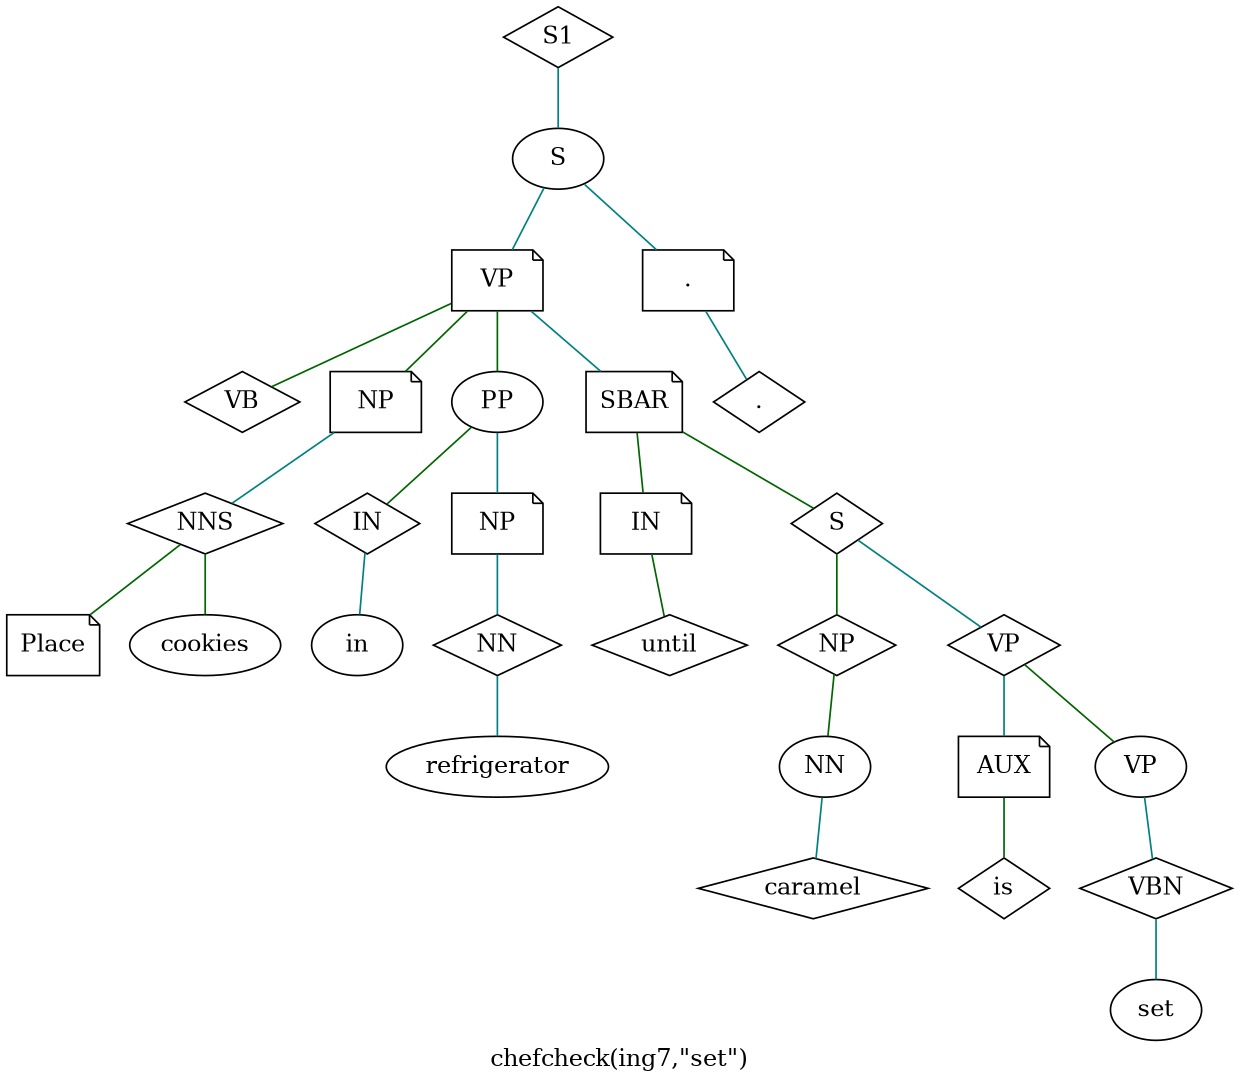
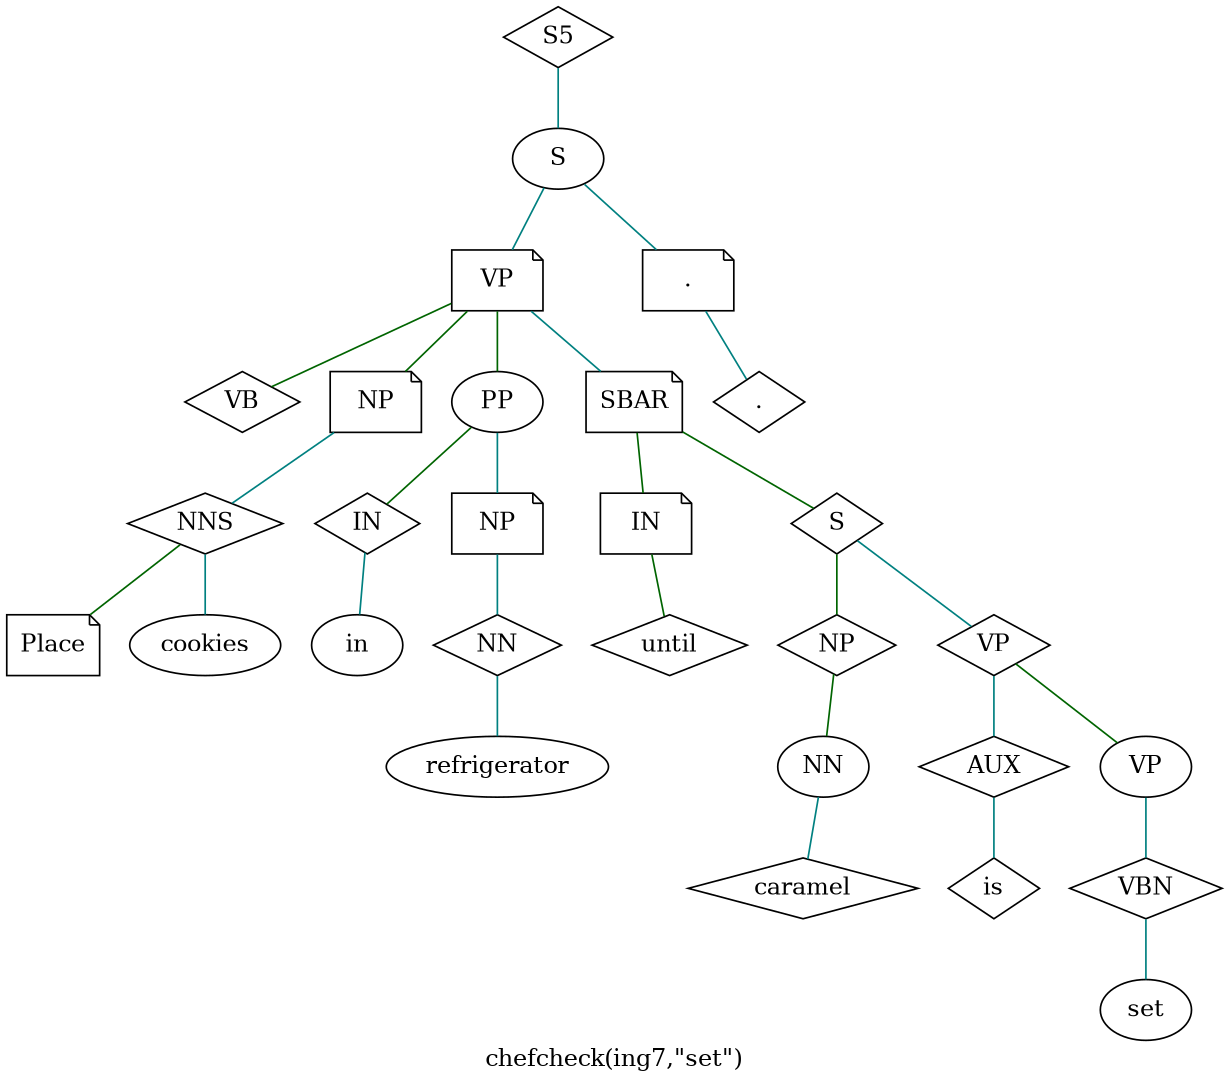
node "S1": label "S1" -> "S5"
edge "NNS" -- "cookies": color darkgreen -> teal
node "AUX": shape note -> diamond
edge "AUX" -- "is": color darkgreen -> teal
